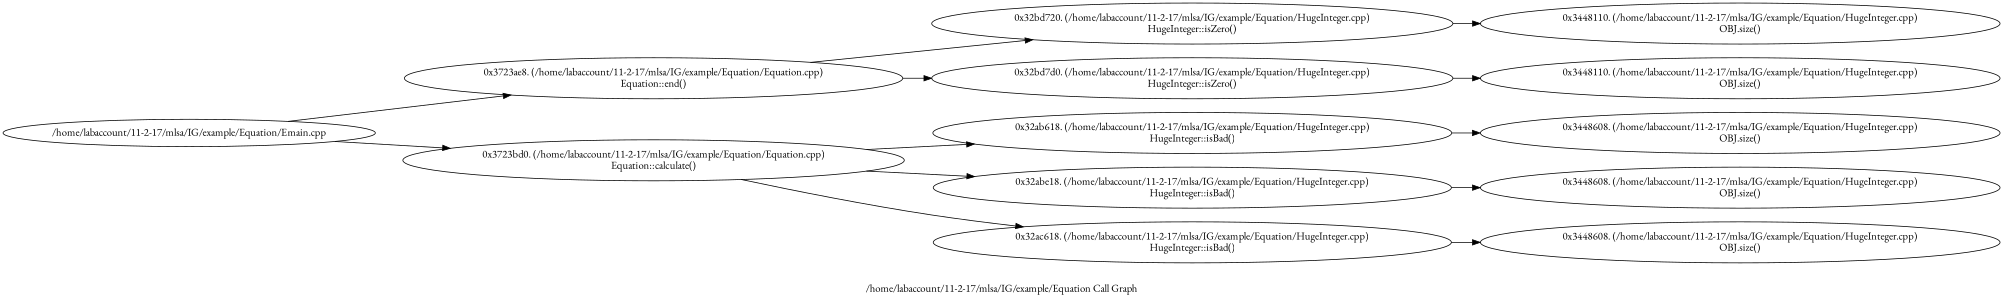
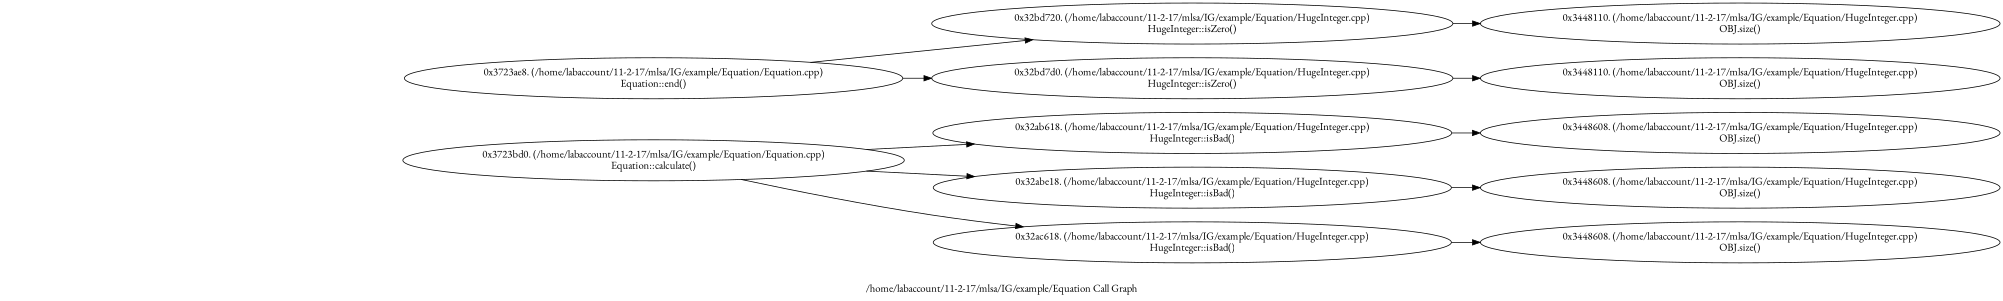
node "/home/labaccount/11-2-17/mlsa/IG/example/Equation/Emain.cpp": removed
